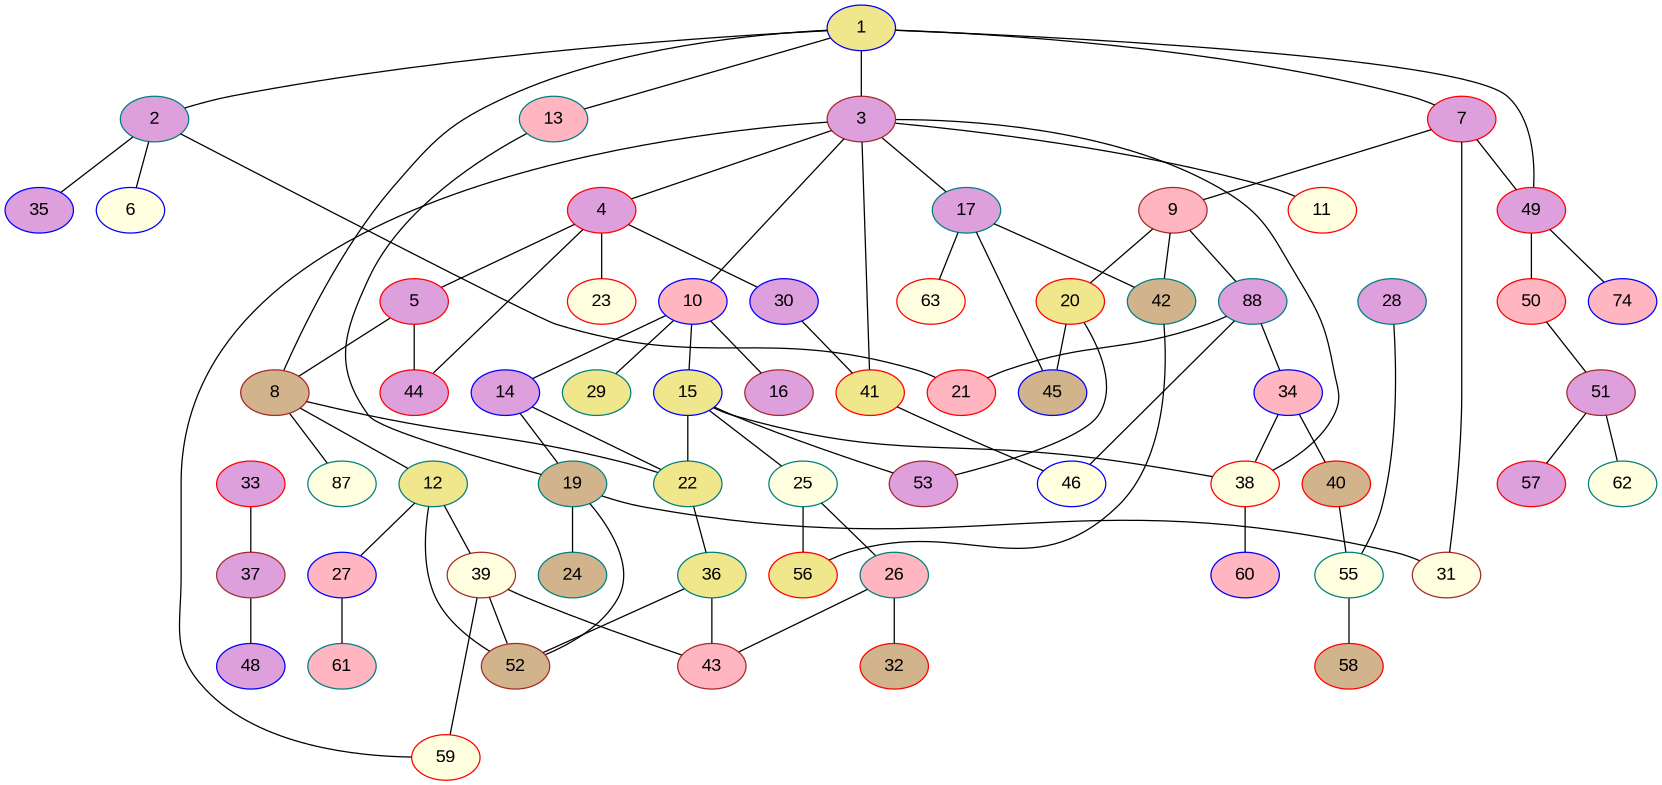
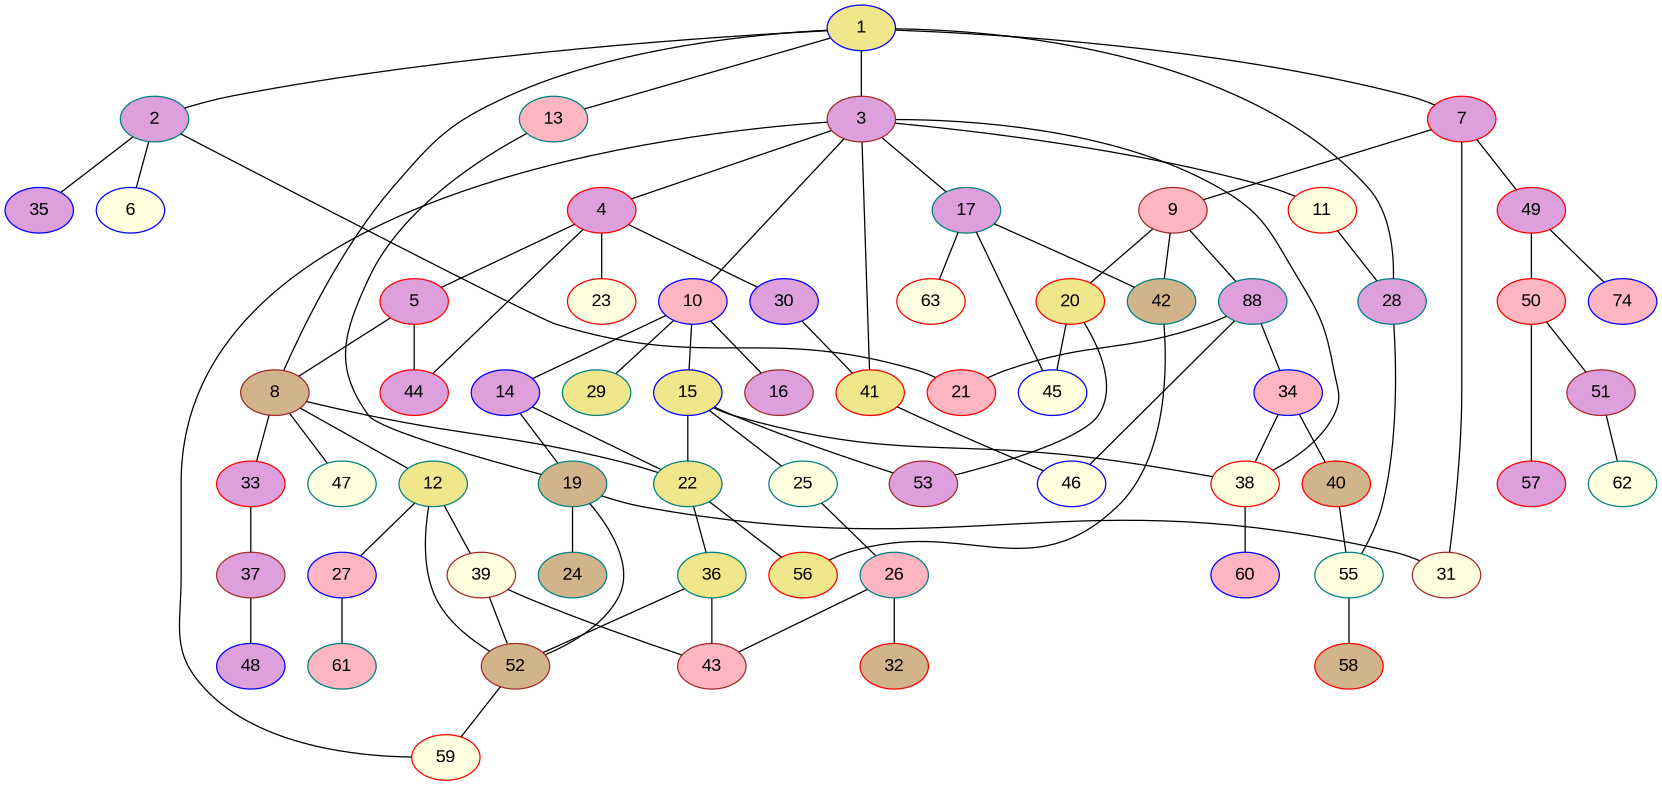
edge "1" -- "49": now "1" -- "28"
edge "11" -- "28": added
node "45": fillcolor tan -> lightyellow
edge "8" -- "33": added
edge "51" -- "57": now "50" -- "57"
node "87": label "87" -> "47"
edge "25" -- "56": now "22" -- "56"
edge "39" -- "59": now "52" -- "59"
